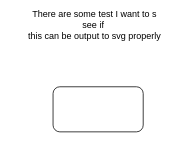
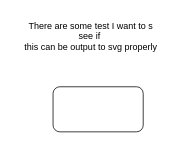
node "There are some test I want to s see if this can be output to svg properly": moved (94, 30) -> (90, 42)
